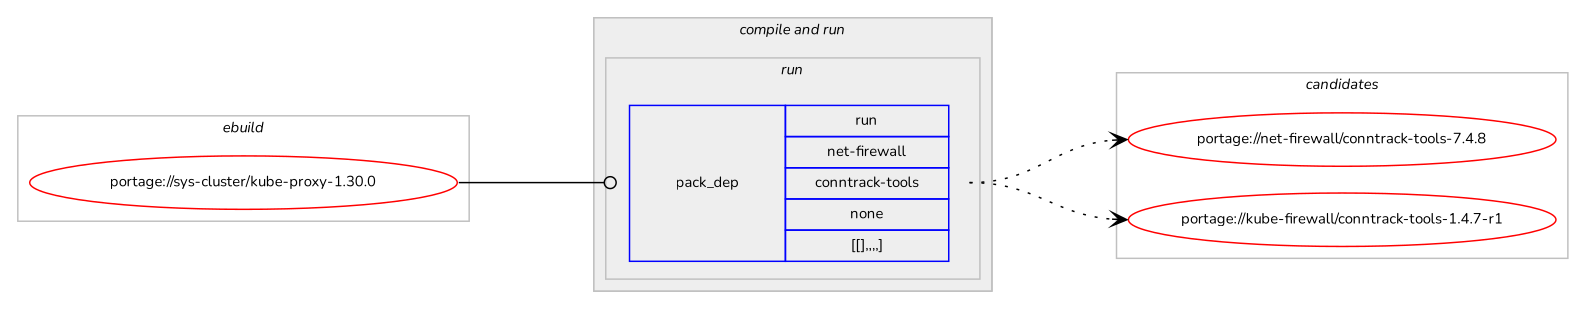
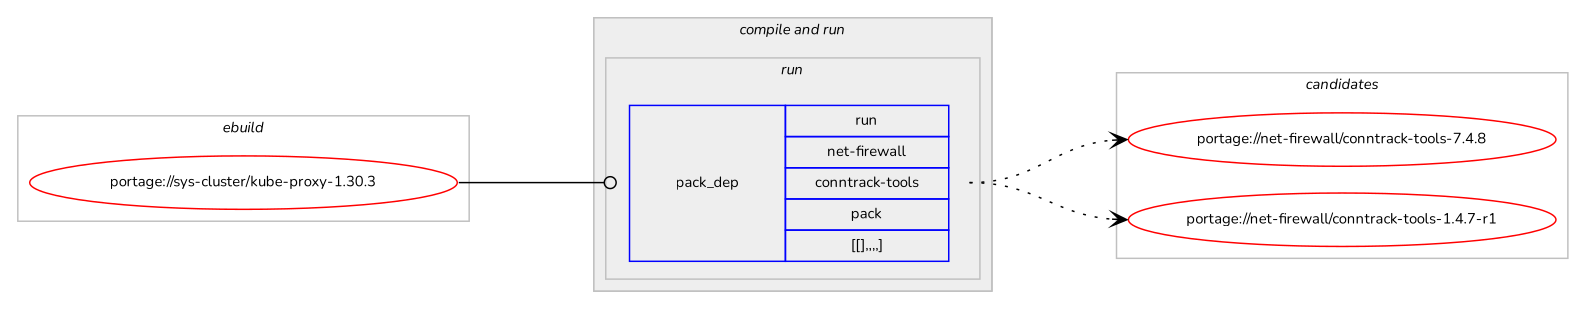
node "portage://sys-cluster/kube-proxy-1.30.0": label "portage://sys-cluster/kube-proxy-1.30.0" -> "portage://sys-cluster/kube-proxy-1.30.3"
node "pack_dep": text "none" -> "pack"
node "portage://kube-firewall/conntrack-tools-1.4.7-r1": label "portage://kube-firewall/conntrack-tools-1.4.7-r1" -> "portage://net-firewall/conntrack-tools-1.4.7-r1"
